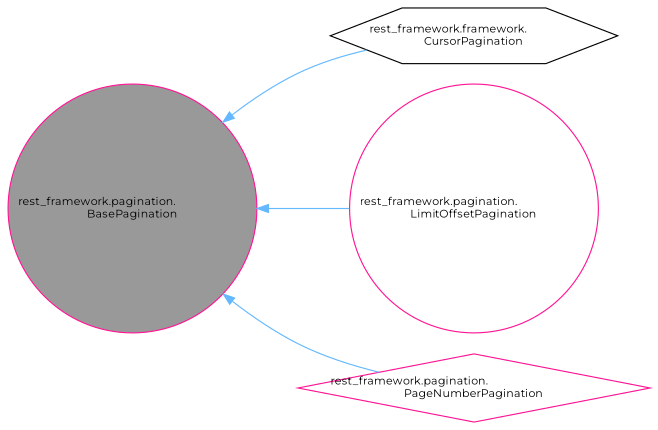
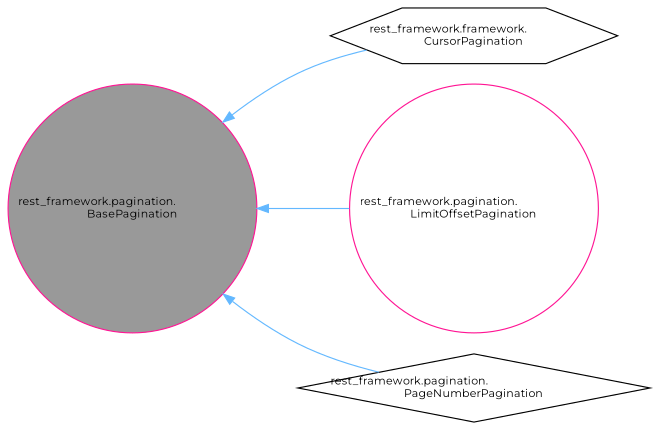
node "rest_framework.pagination. PageNumberPagination": color deeppink -> black
